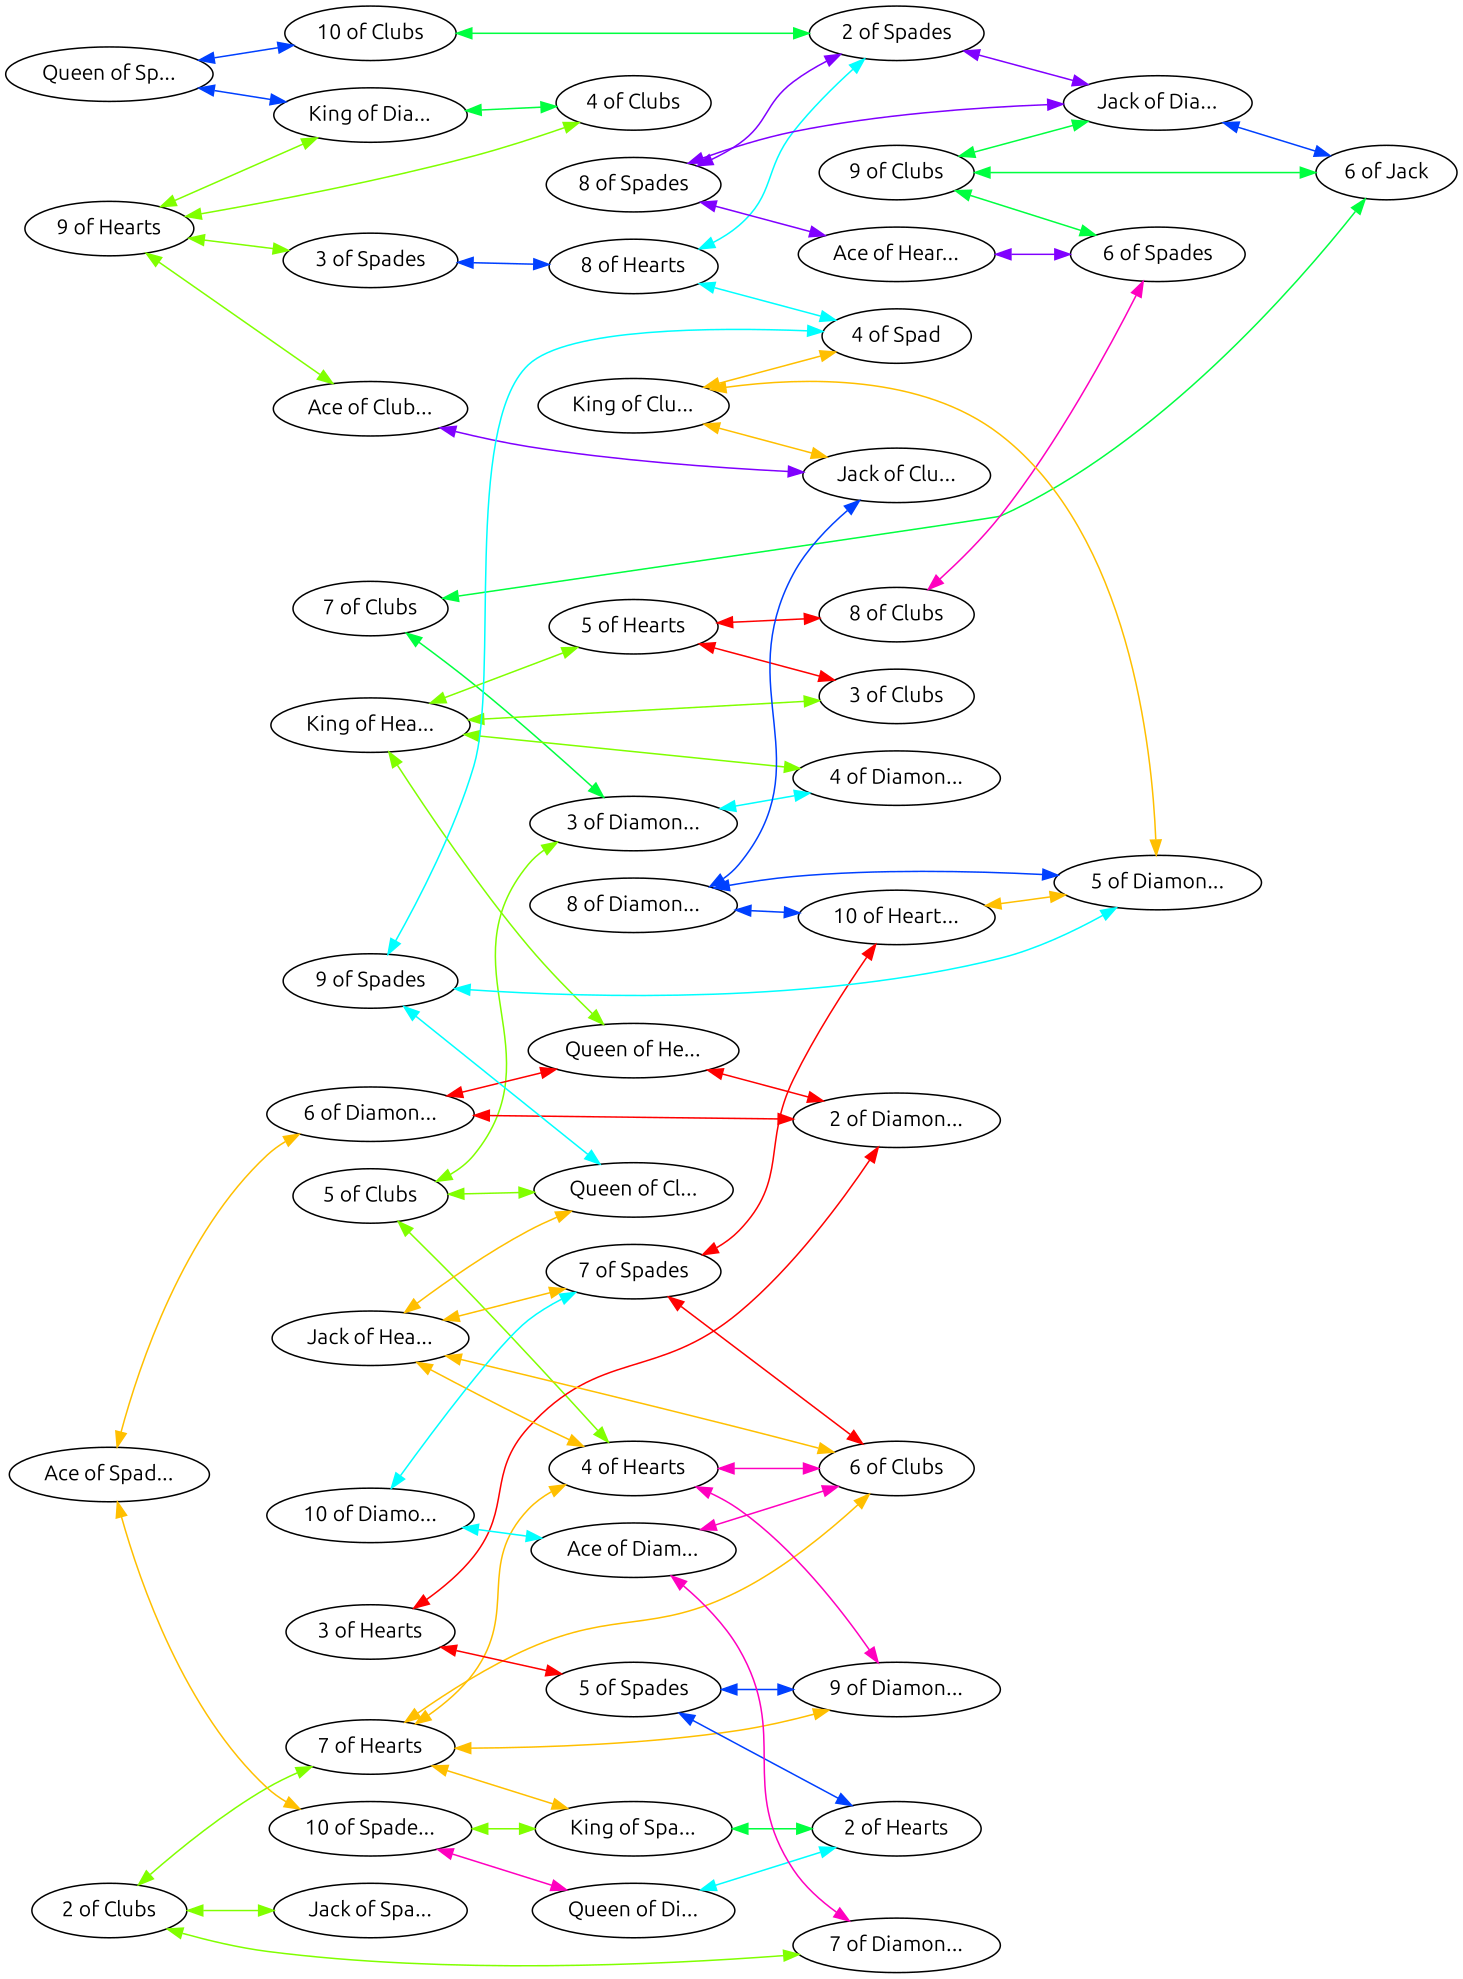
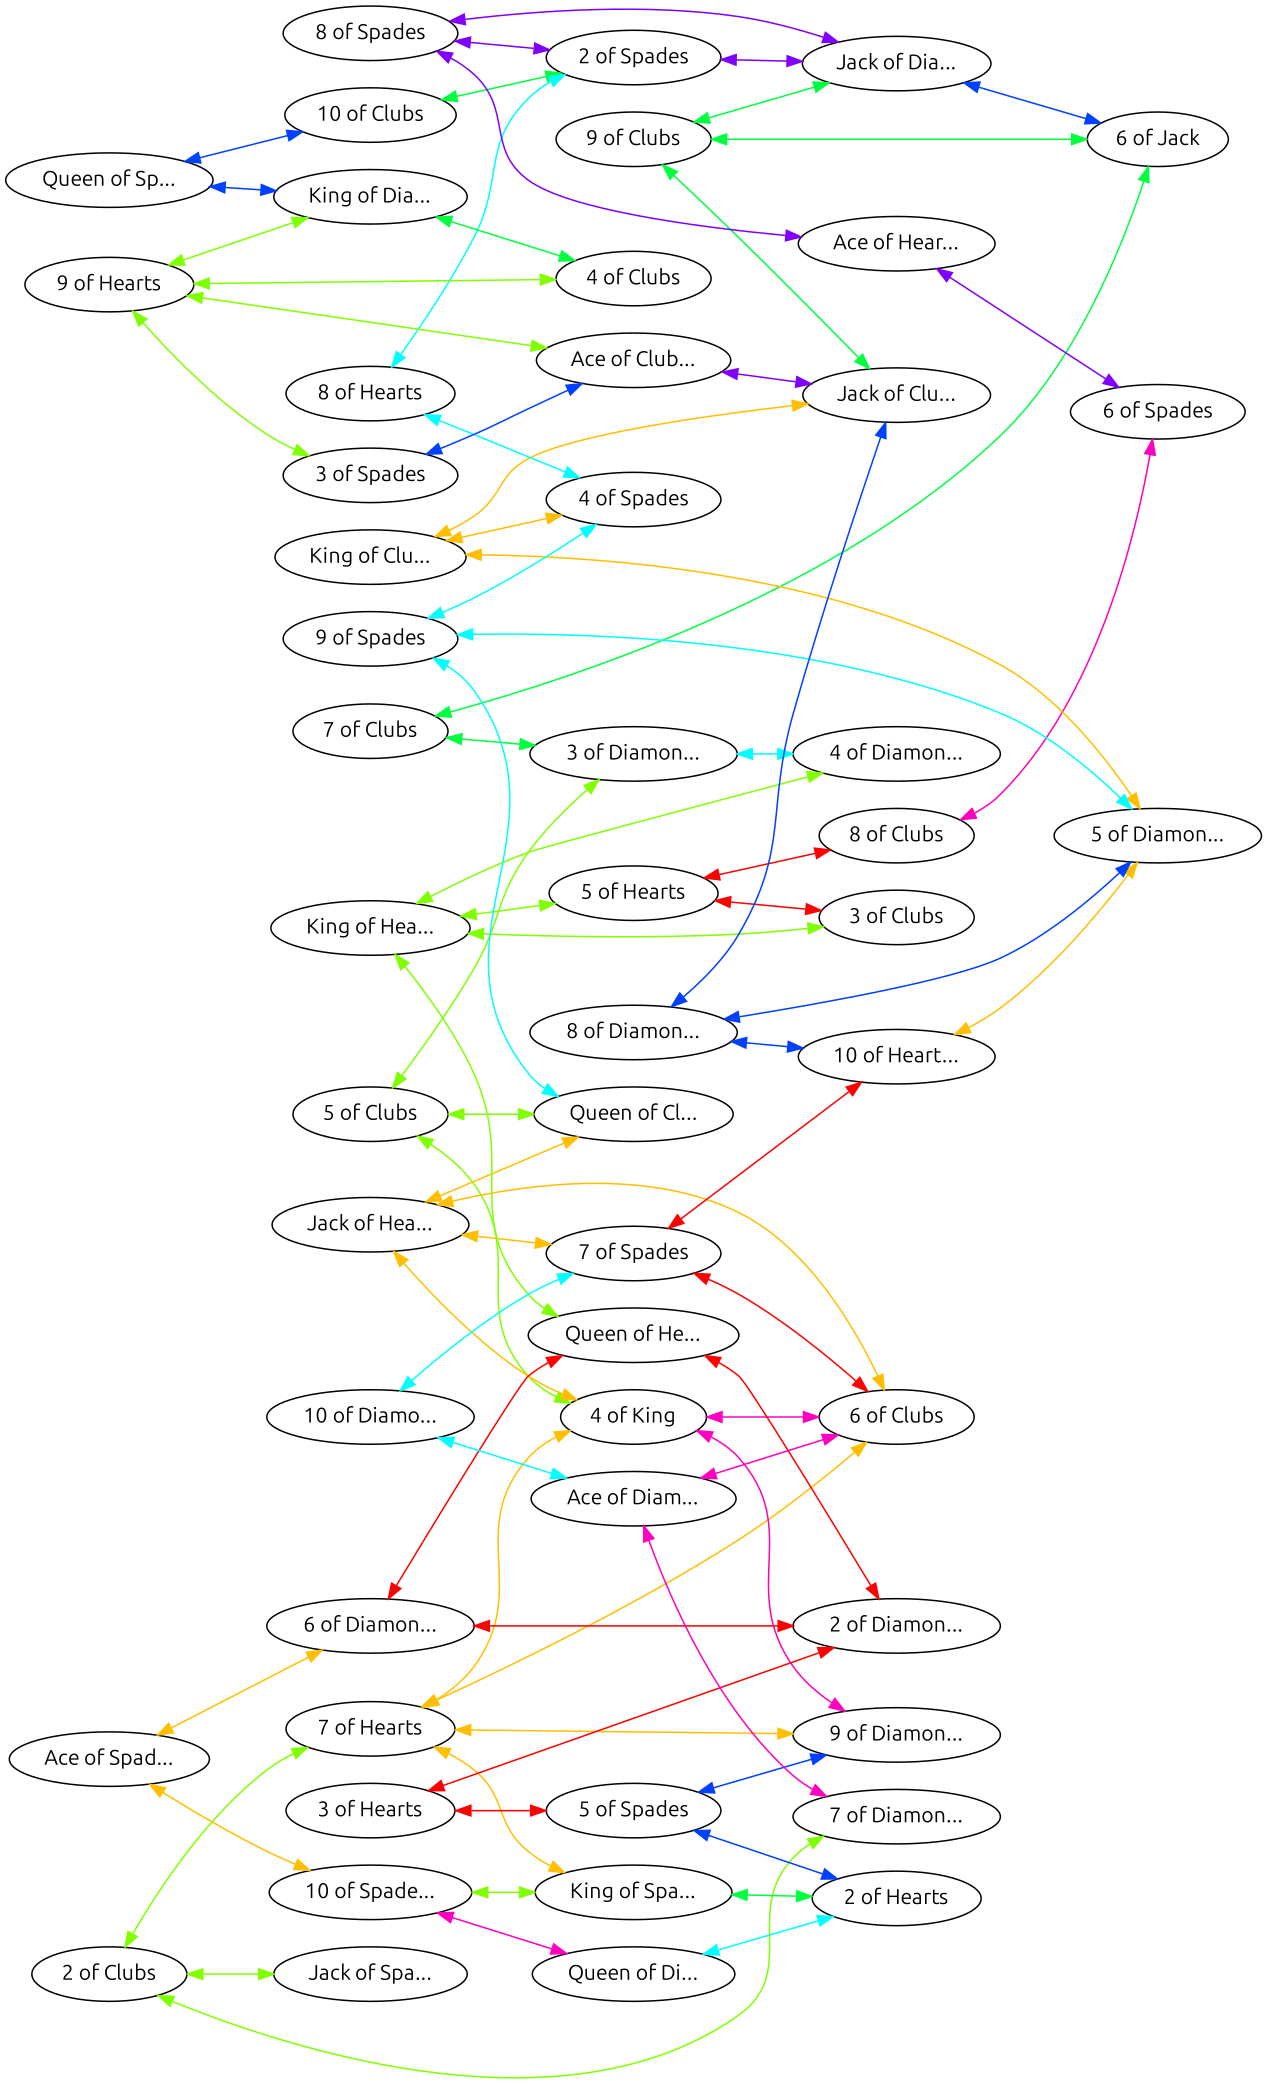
edge "9 of Clubs" -- "6 of Spades": now "9 of Clubs" -- "Jack of Clu..."
edge "3 of Spades" -- "8 of Hearts": now "3 of Spades" -- "Ace of Club..."
node "4 of Spad": label "4 of Spad" -> "4 of Spades"
node "4 of Hearts": label "4 of Hearts" -> "4 of King"
